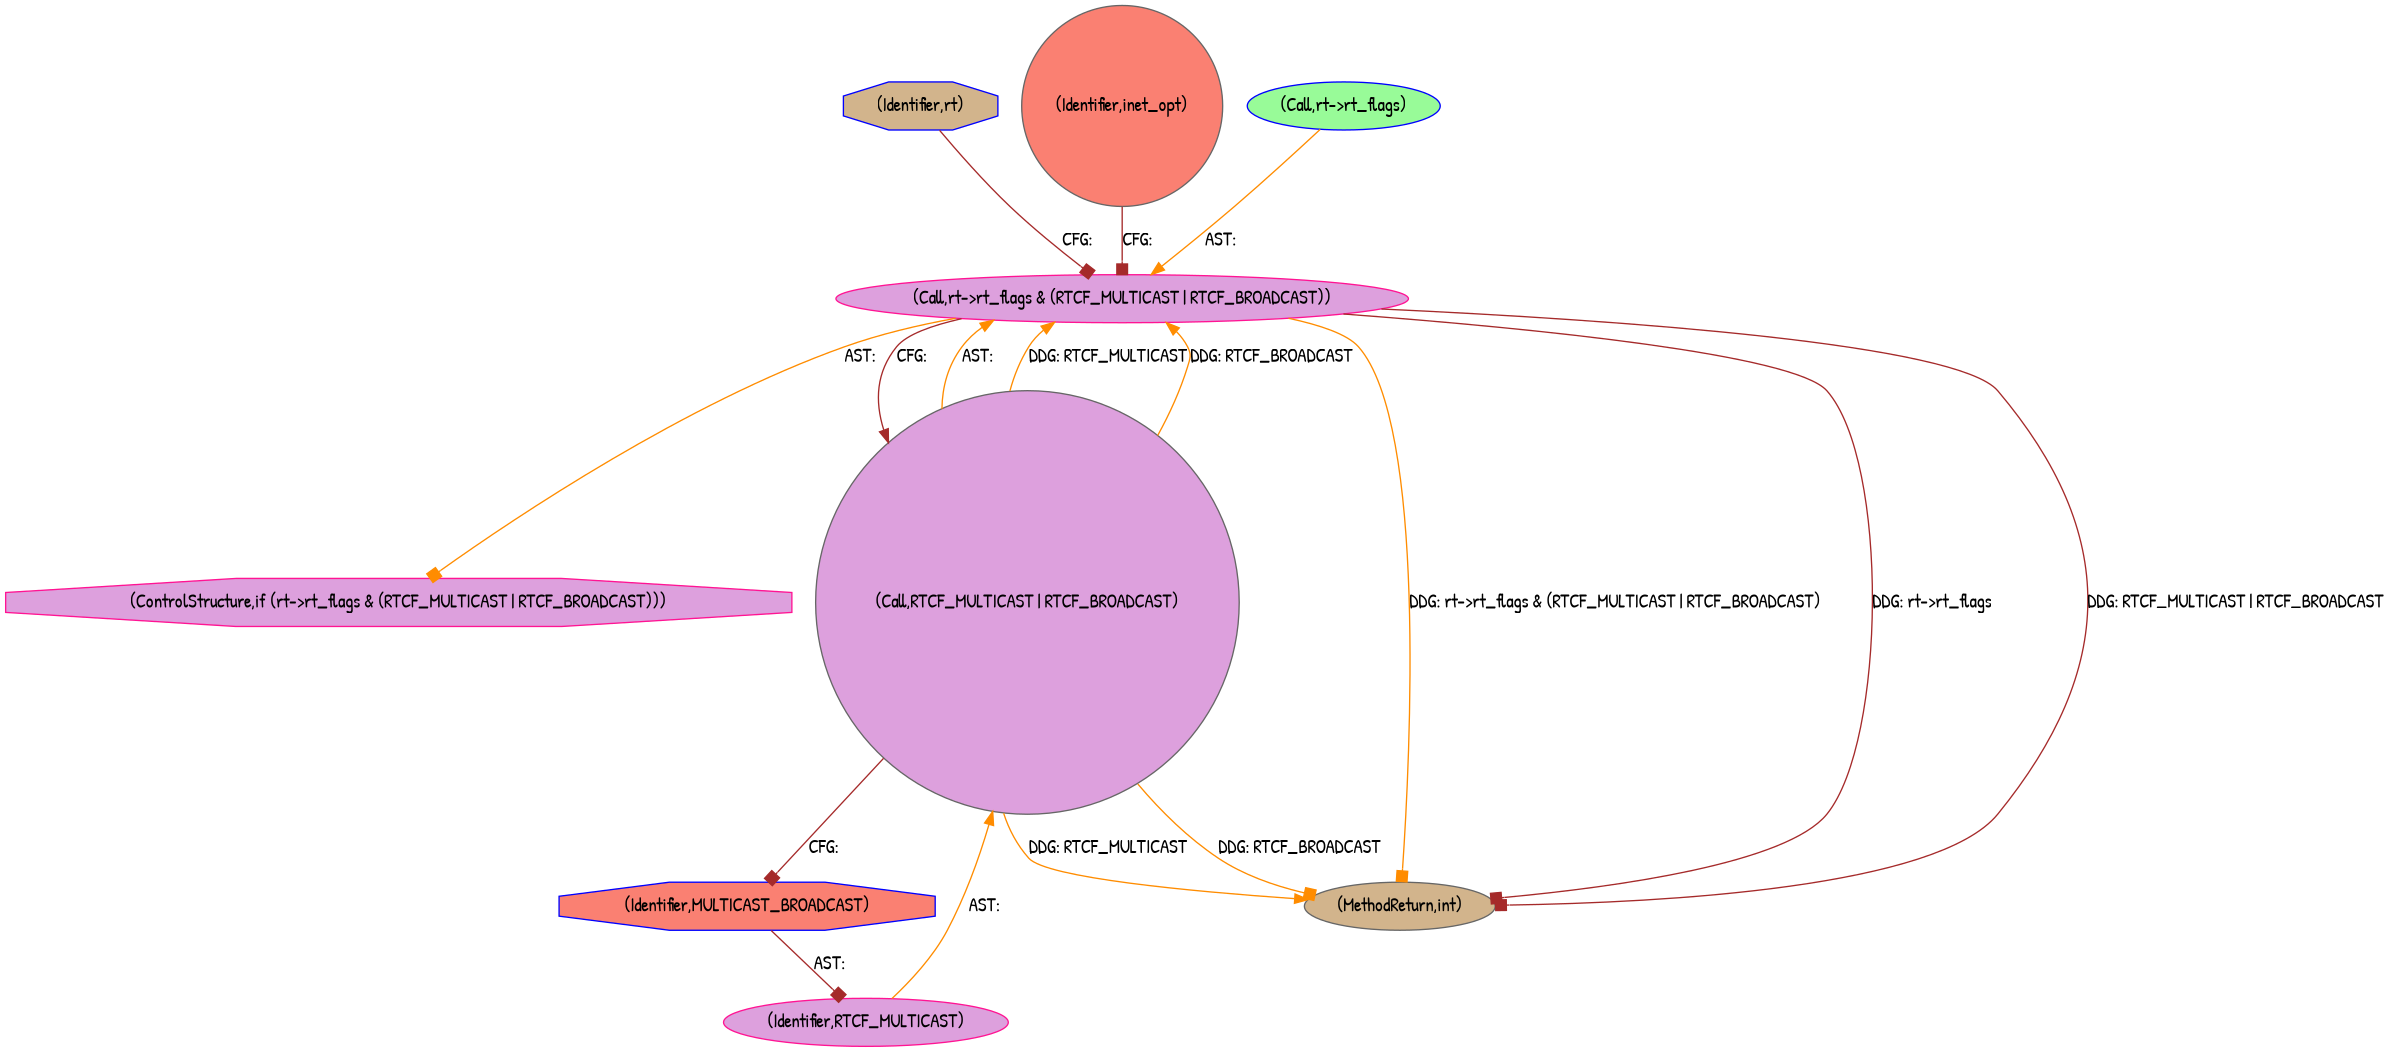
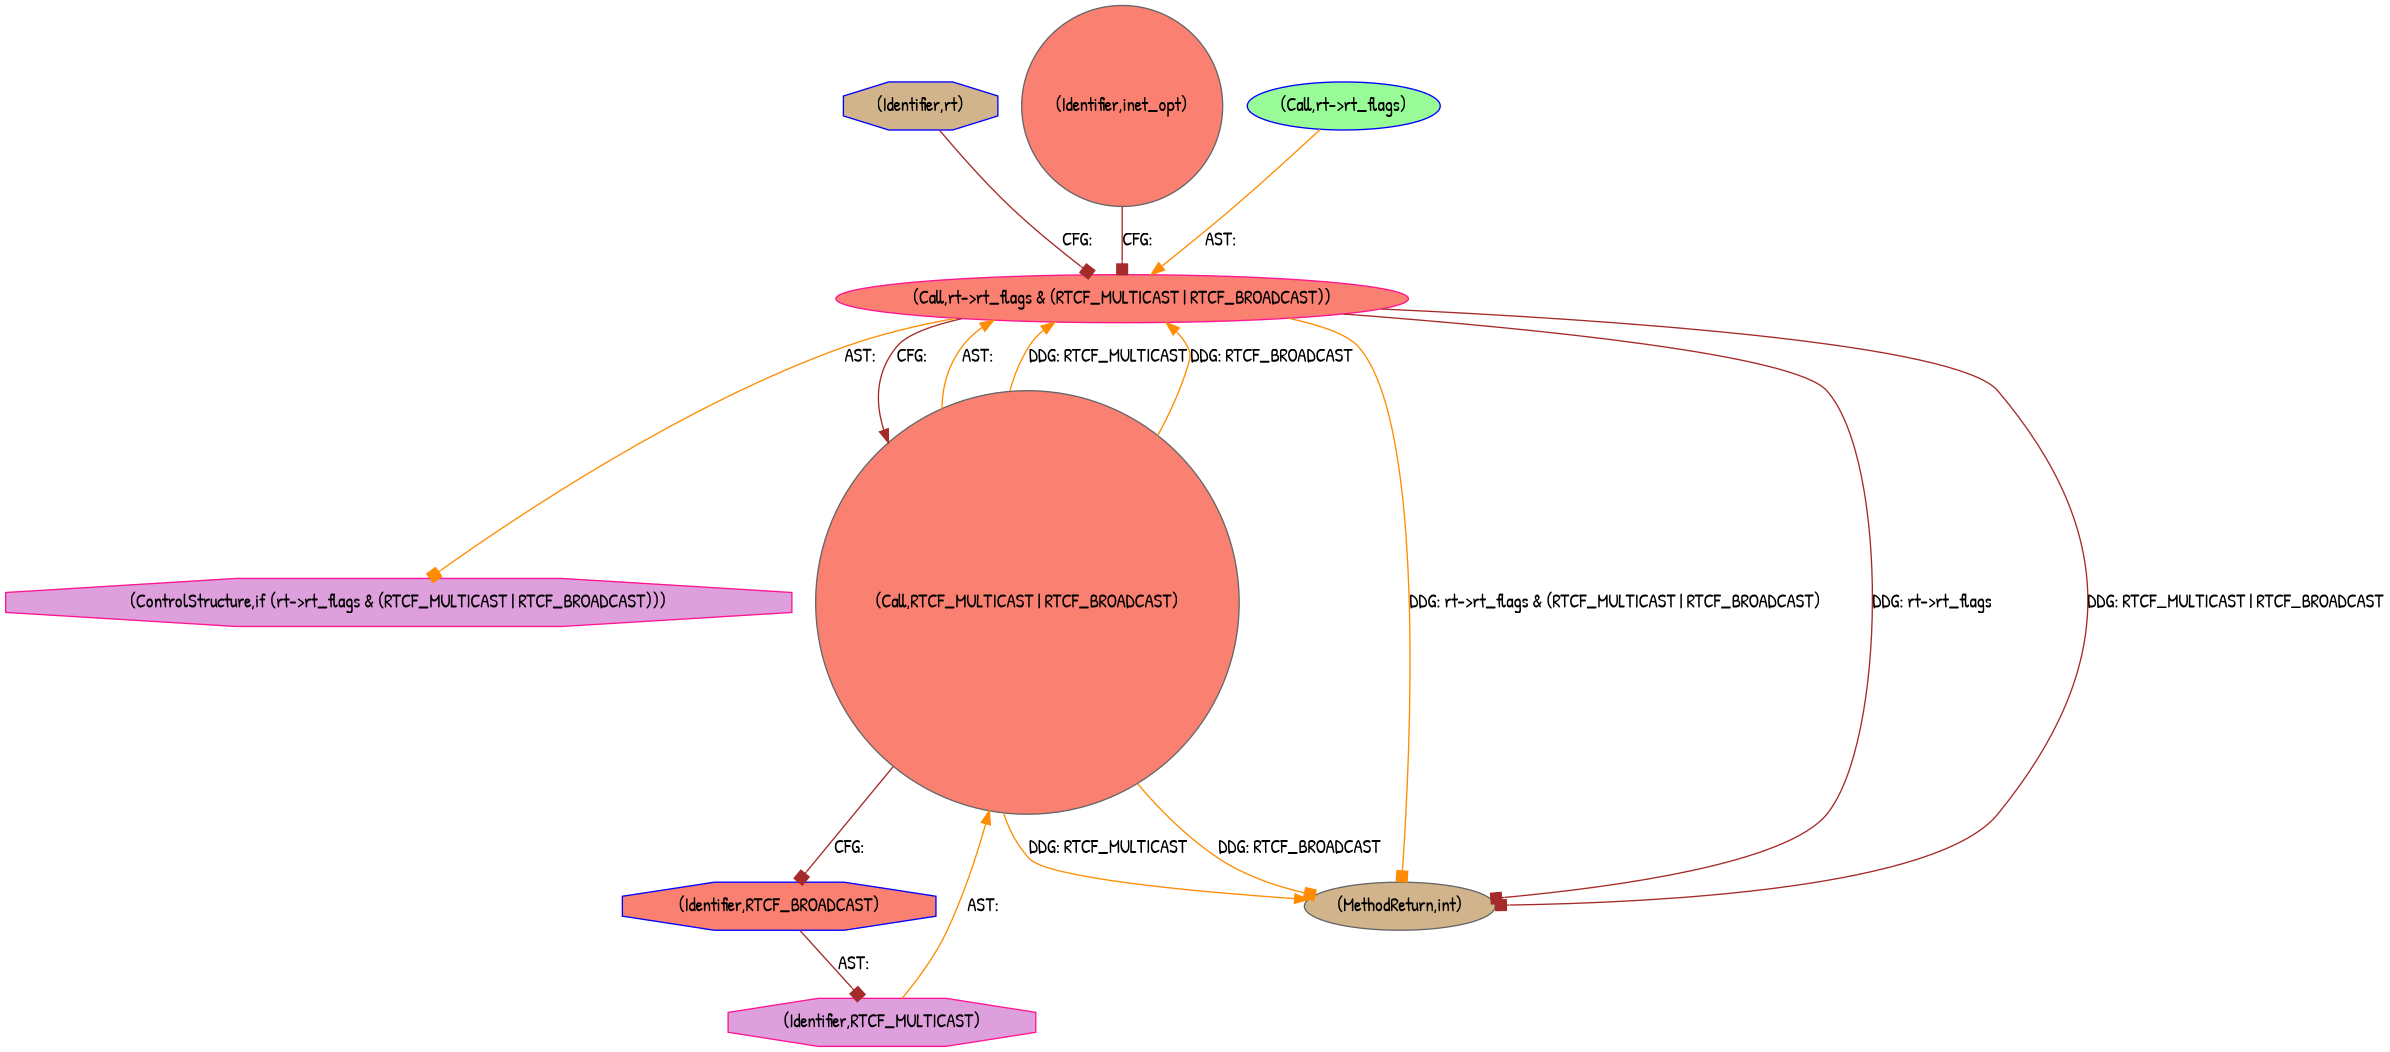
node "(Call,rt->rt_flags & (RTCF_MULTICAST | RTCF_BROADCAST))": fillcolor plum -> salmon
node "(Call,RTCF_MULTICAST | RTCF_BROADCAST)": fillcolor plum -> salmon
node "(Identifier,MULTICAST_BROADCAST)": label "(Identifier,MULTICAST_BROADCAST)" -> "(Identifier,RTCF_BROADCAST)"
node "(Identifier,RTCF_MULTICAST)": shape ellipse -> octagon
